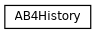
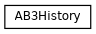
node "AB4History": label "AB4History" -> "AB3History"
